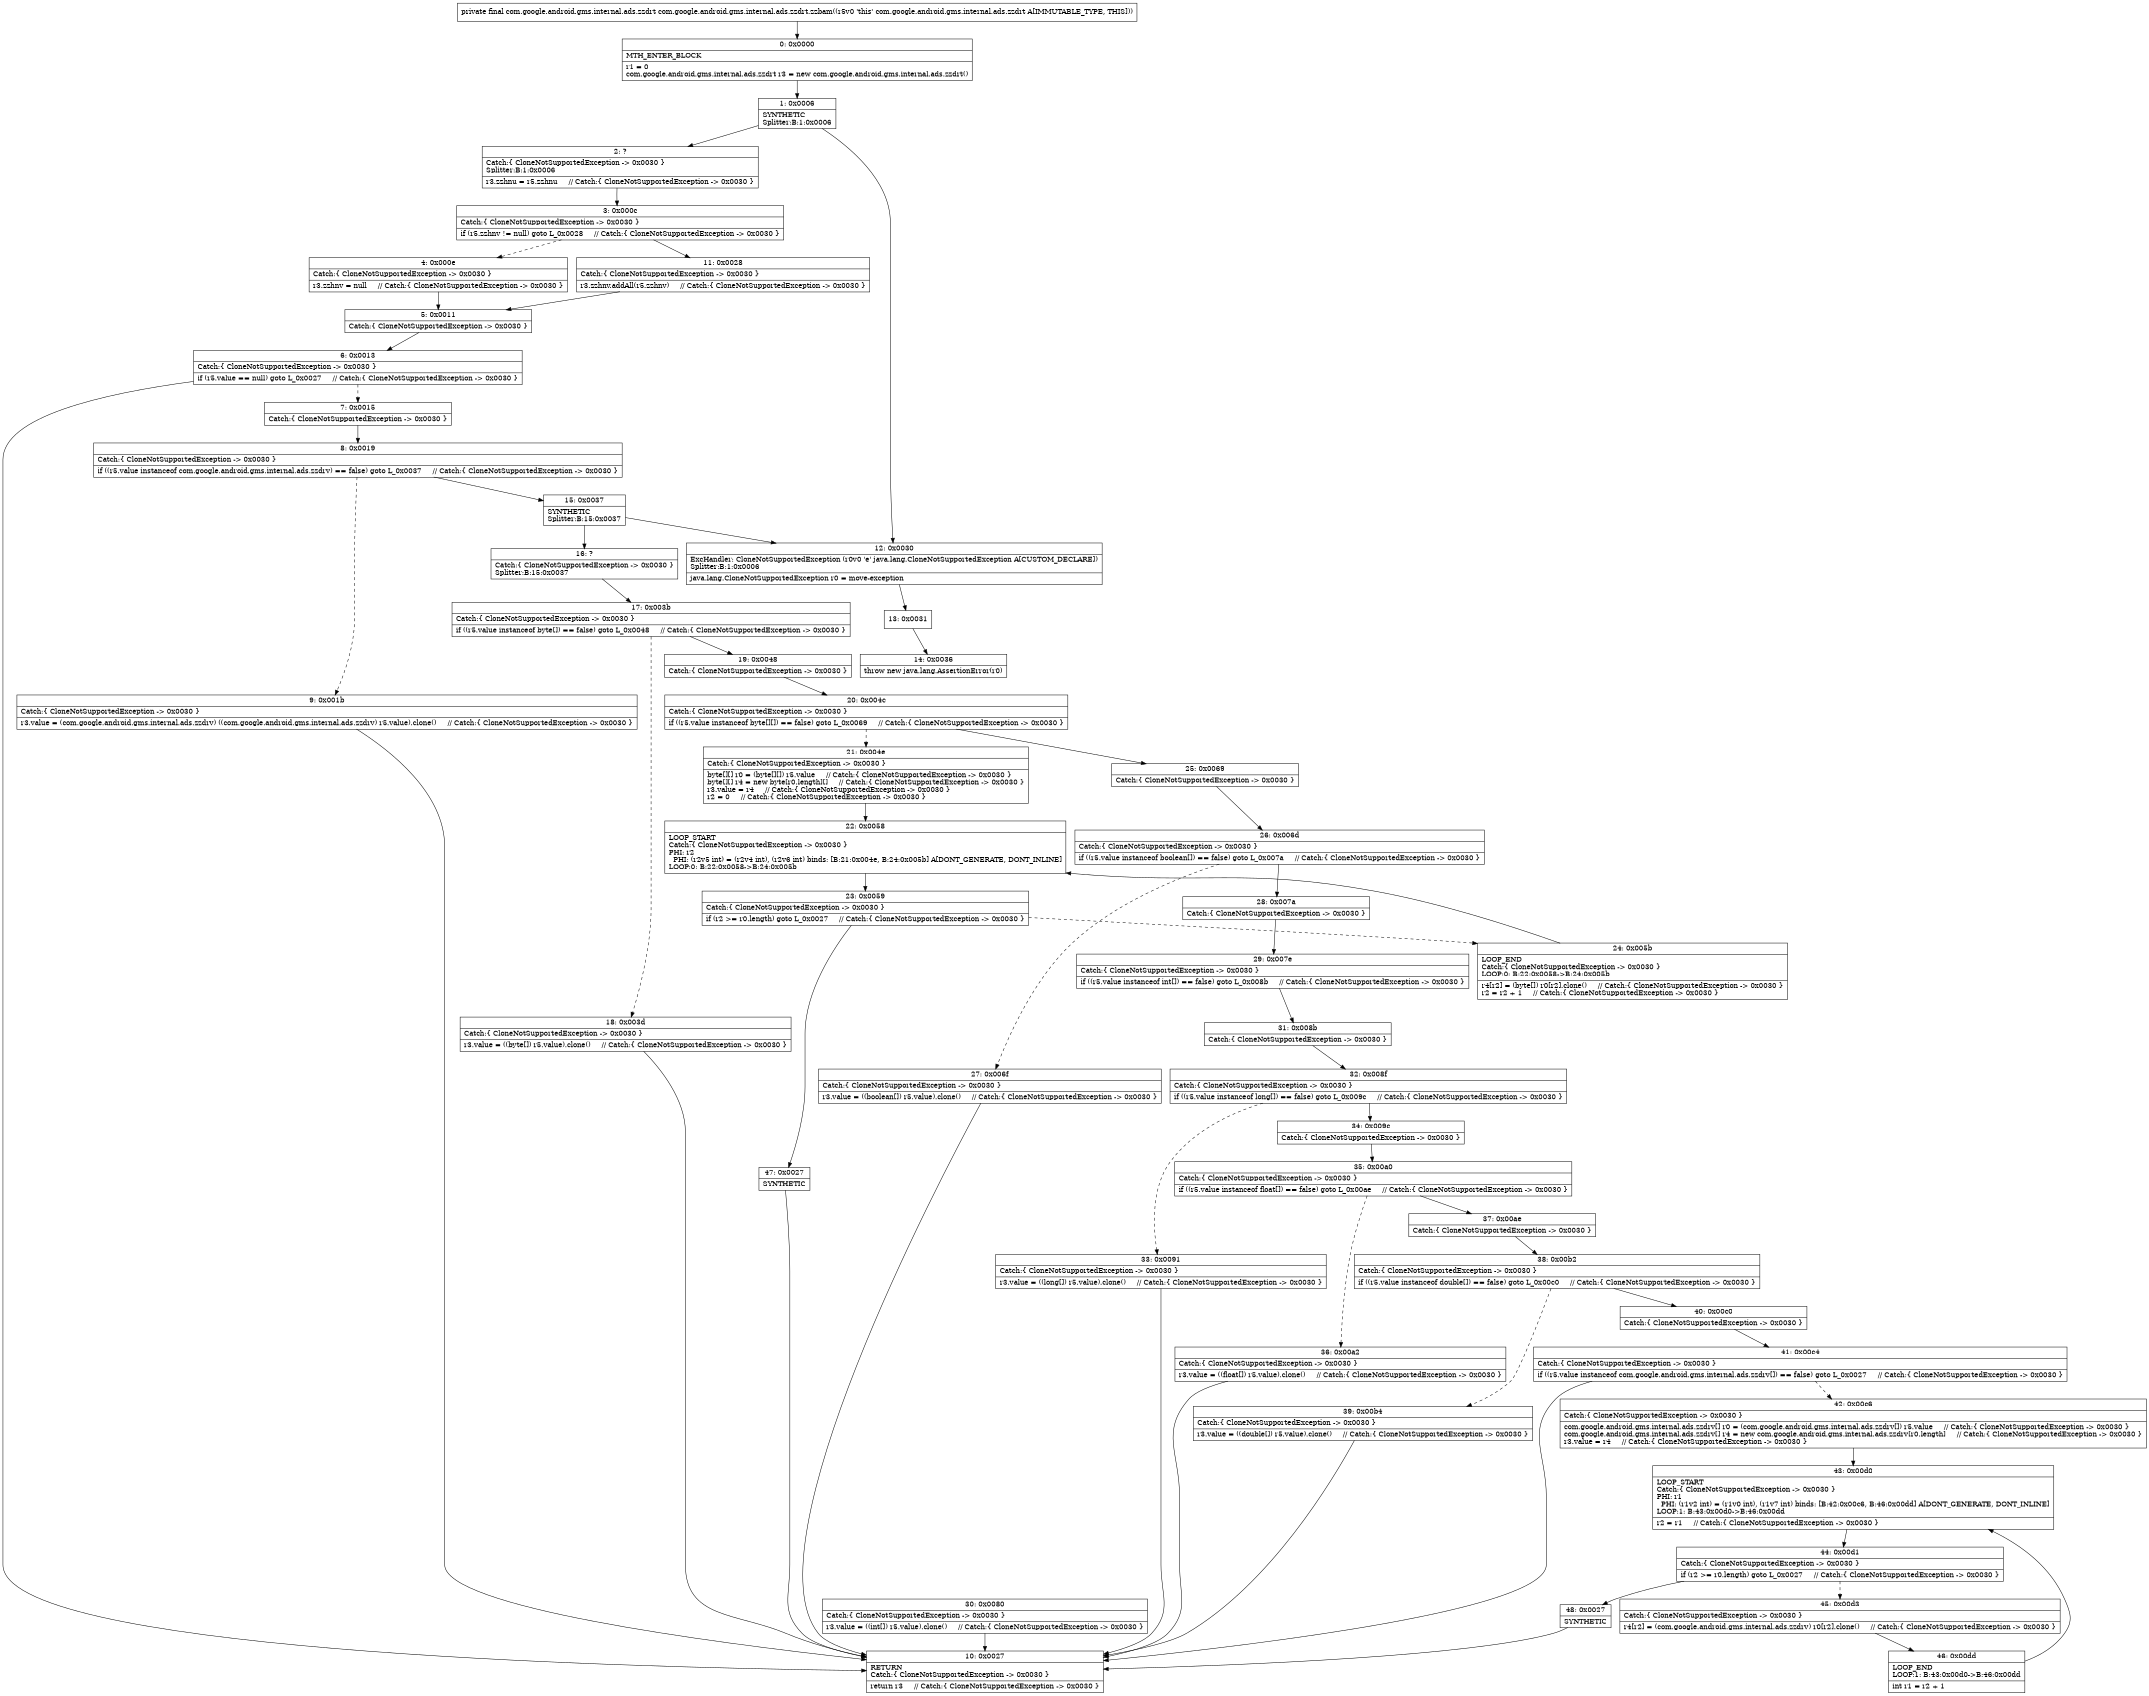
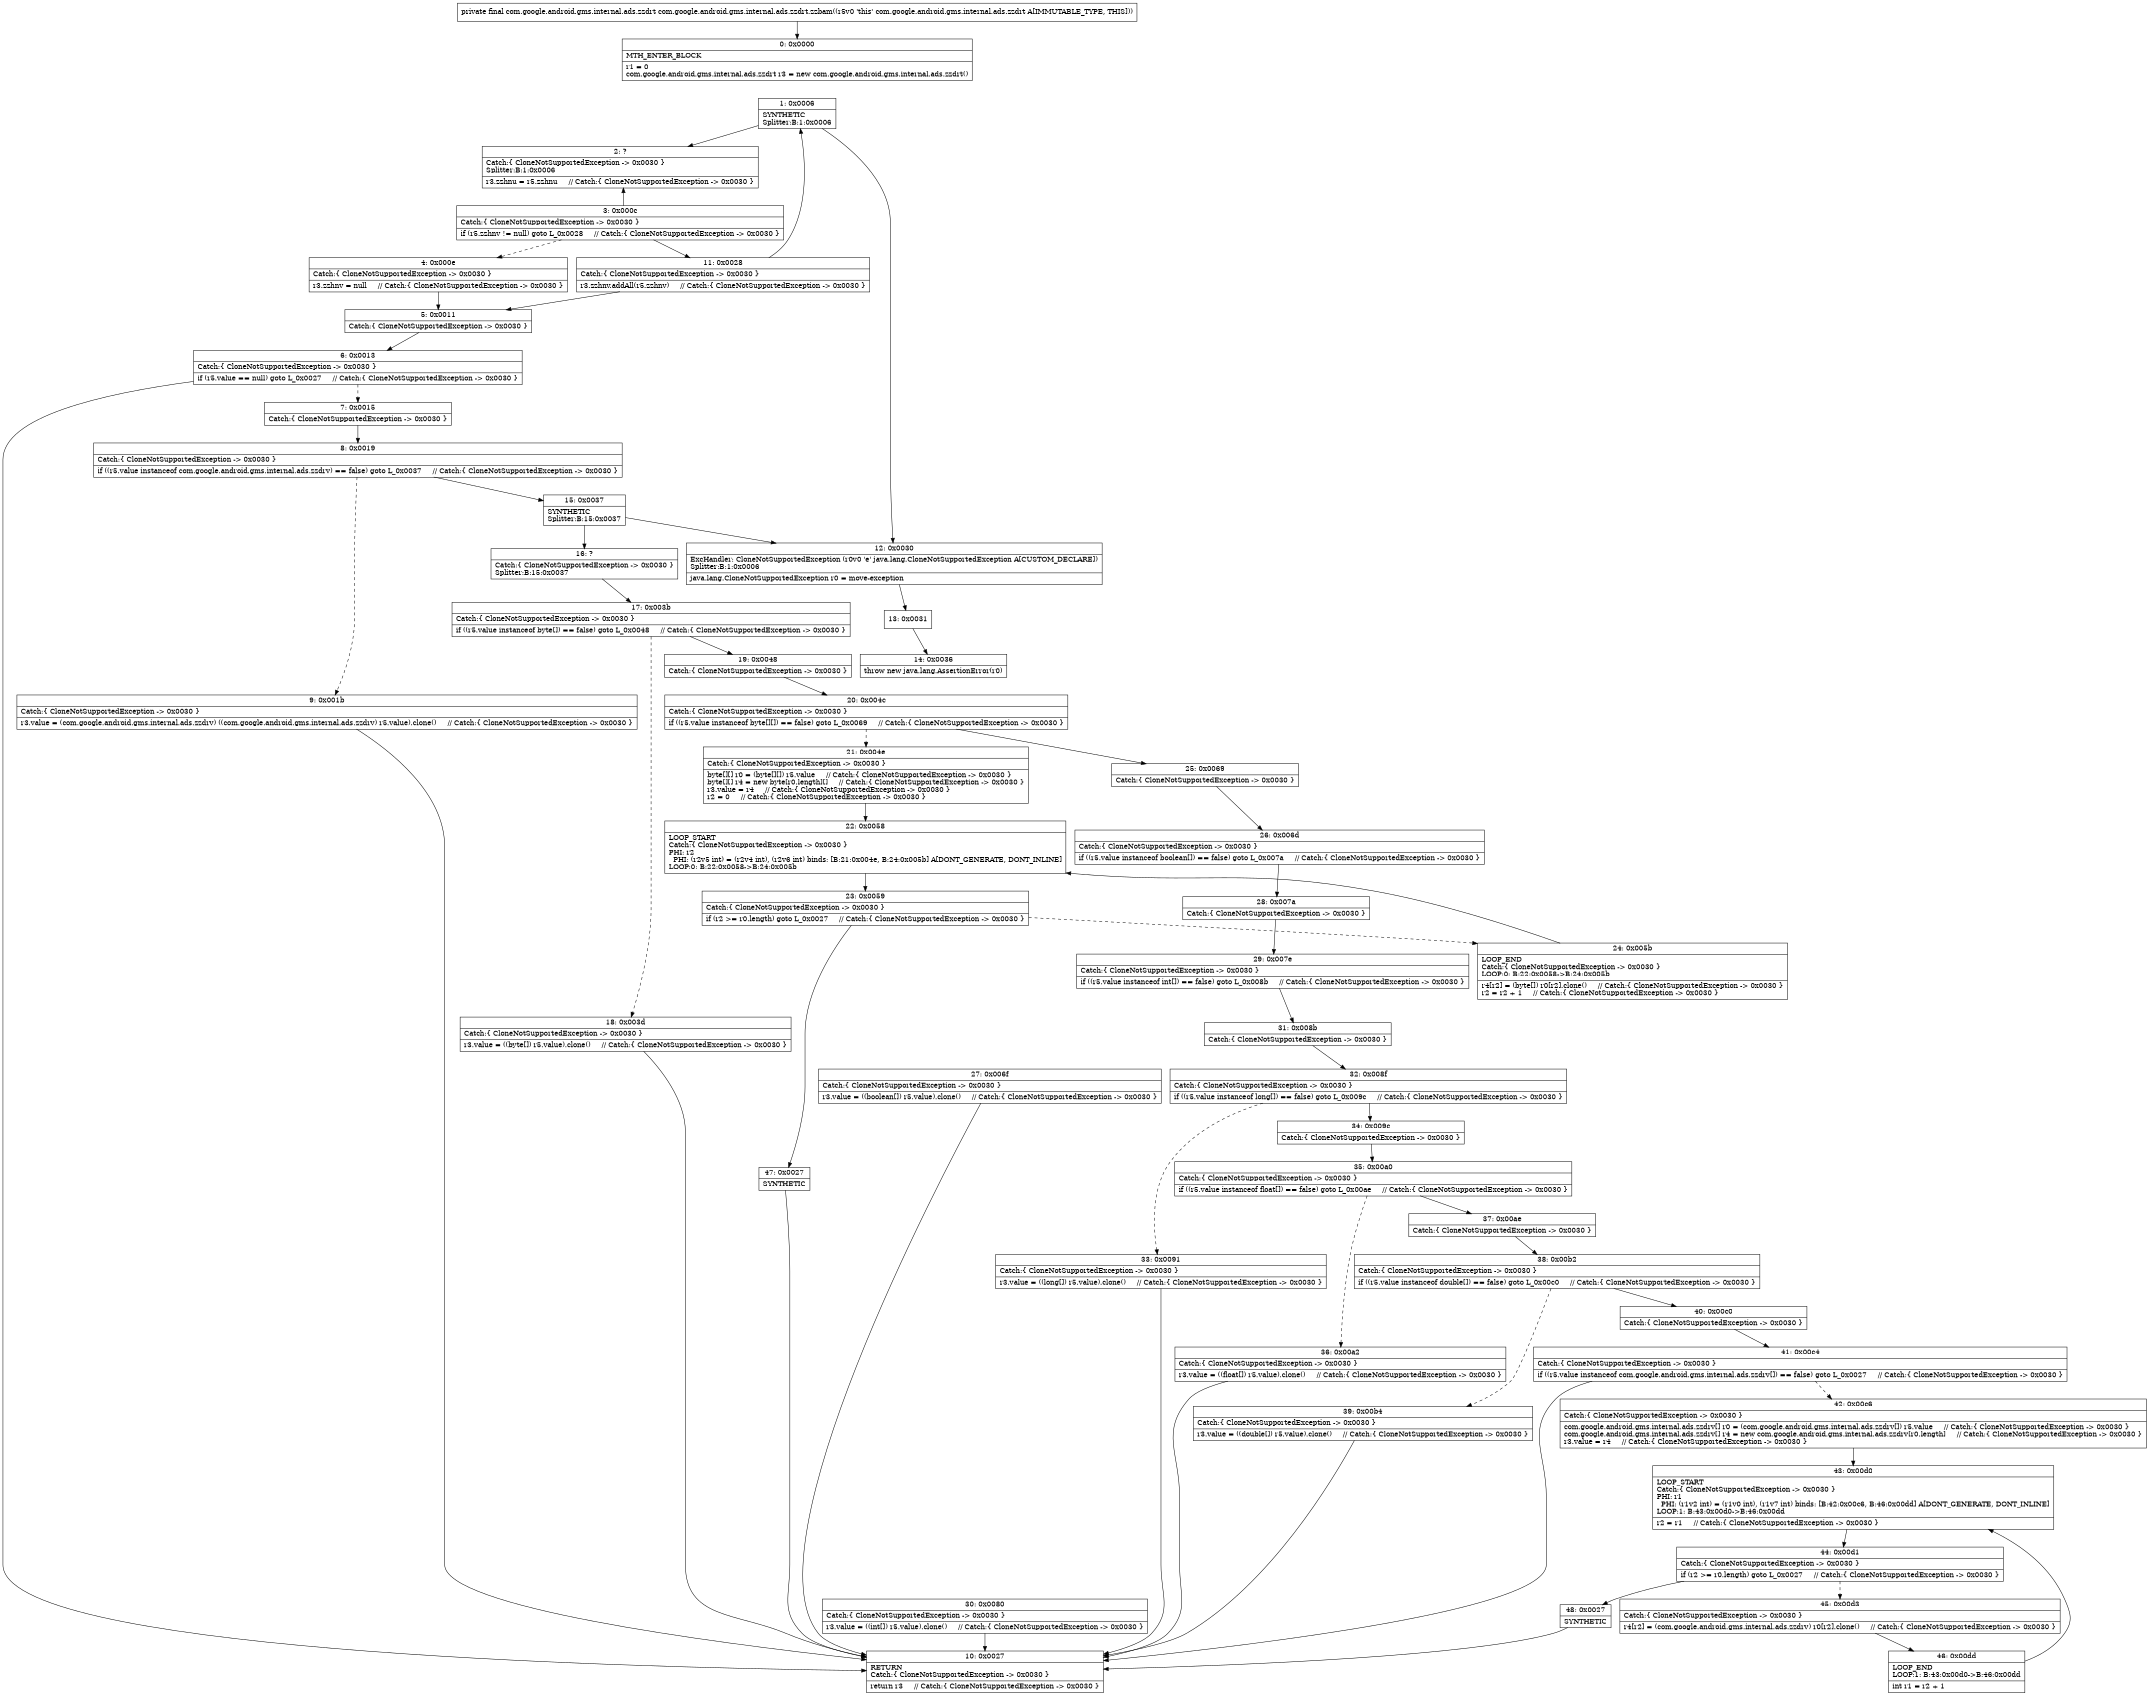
edge "0: 0x0000" -> "1: 0x0006": now "11: 0x0028" -> "1: 0x0006"
edge "2: ?" -> "3: 0x000c": reversed
edge "26: 0x006d" -> "27: 0x006f": removed
